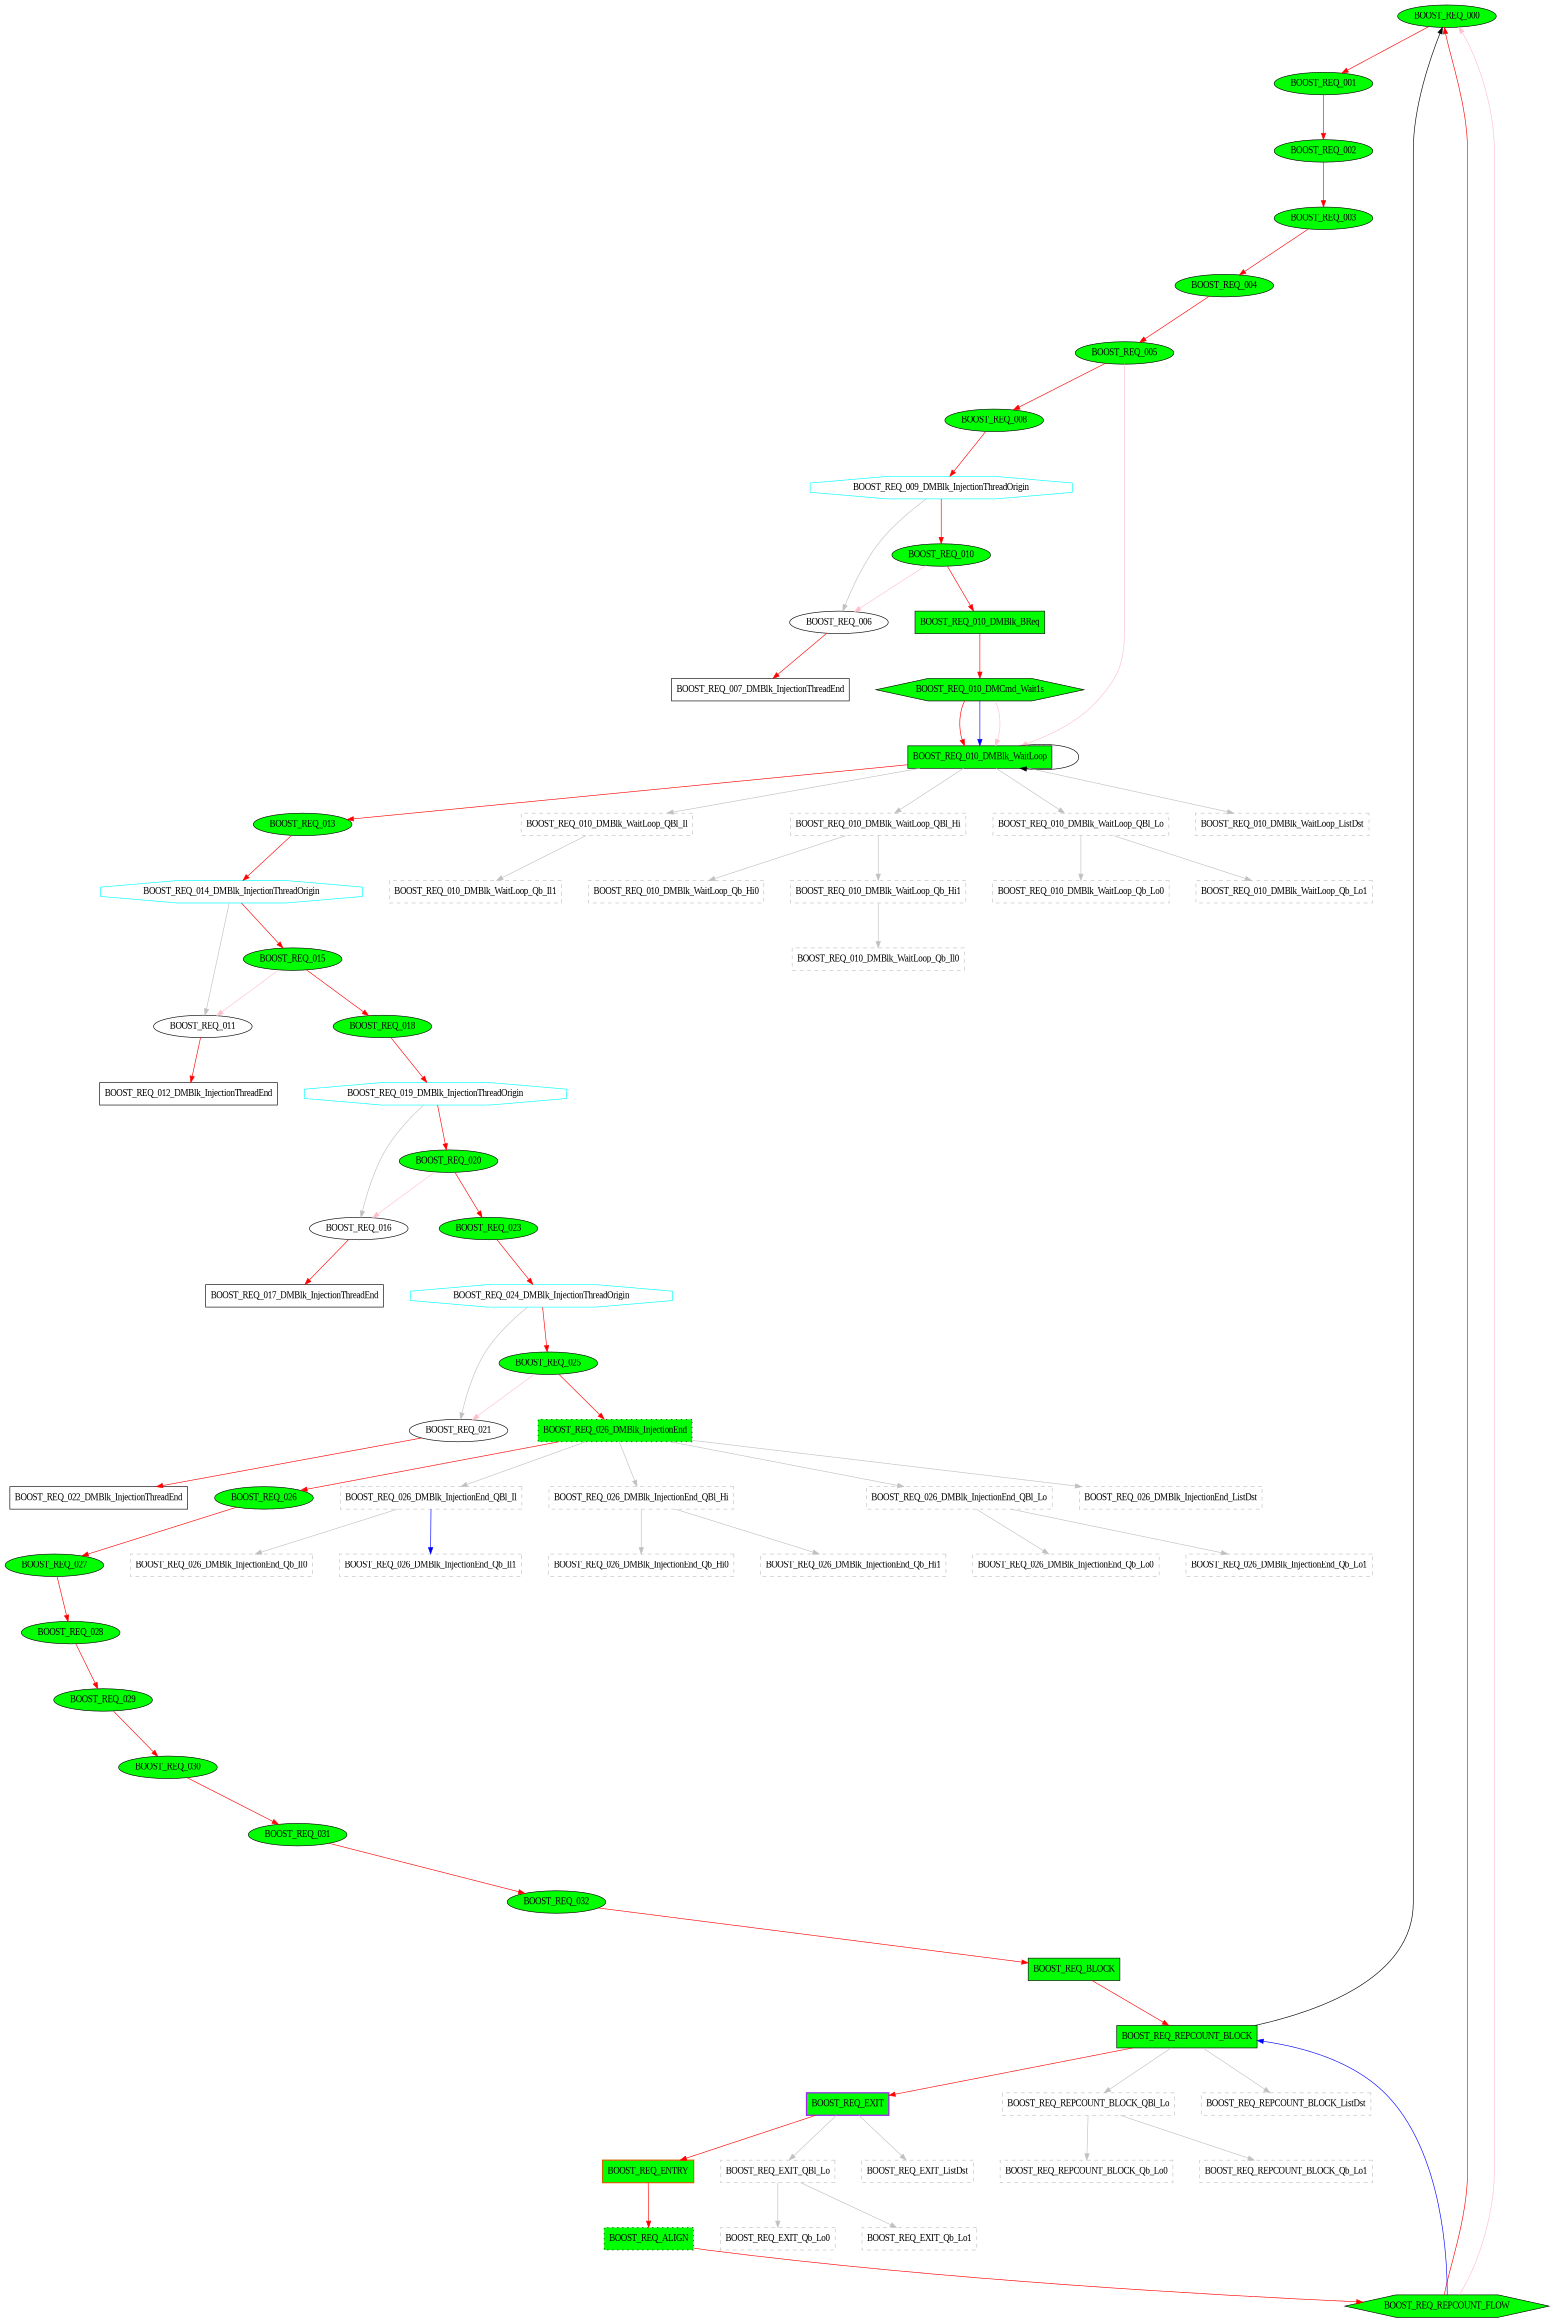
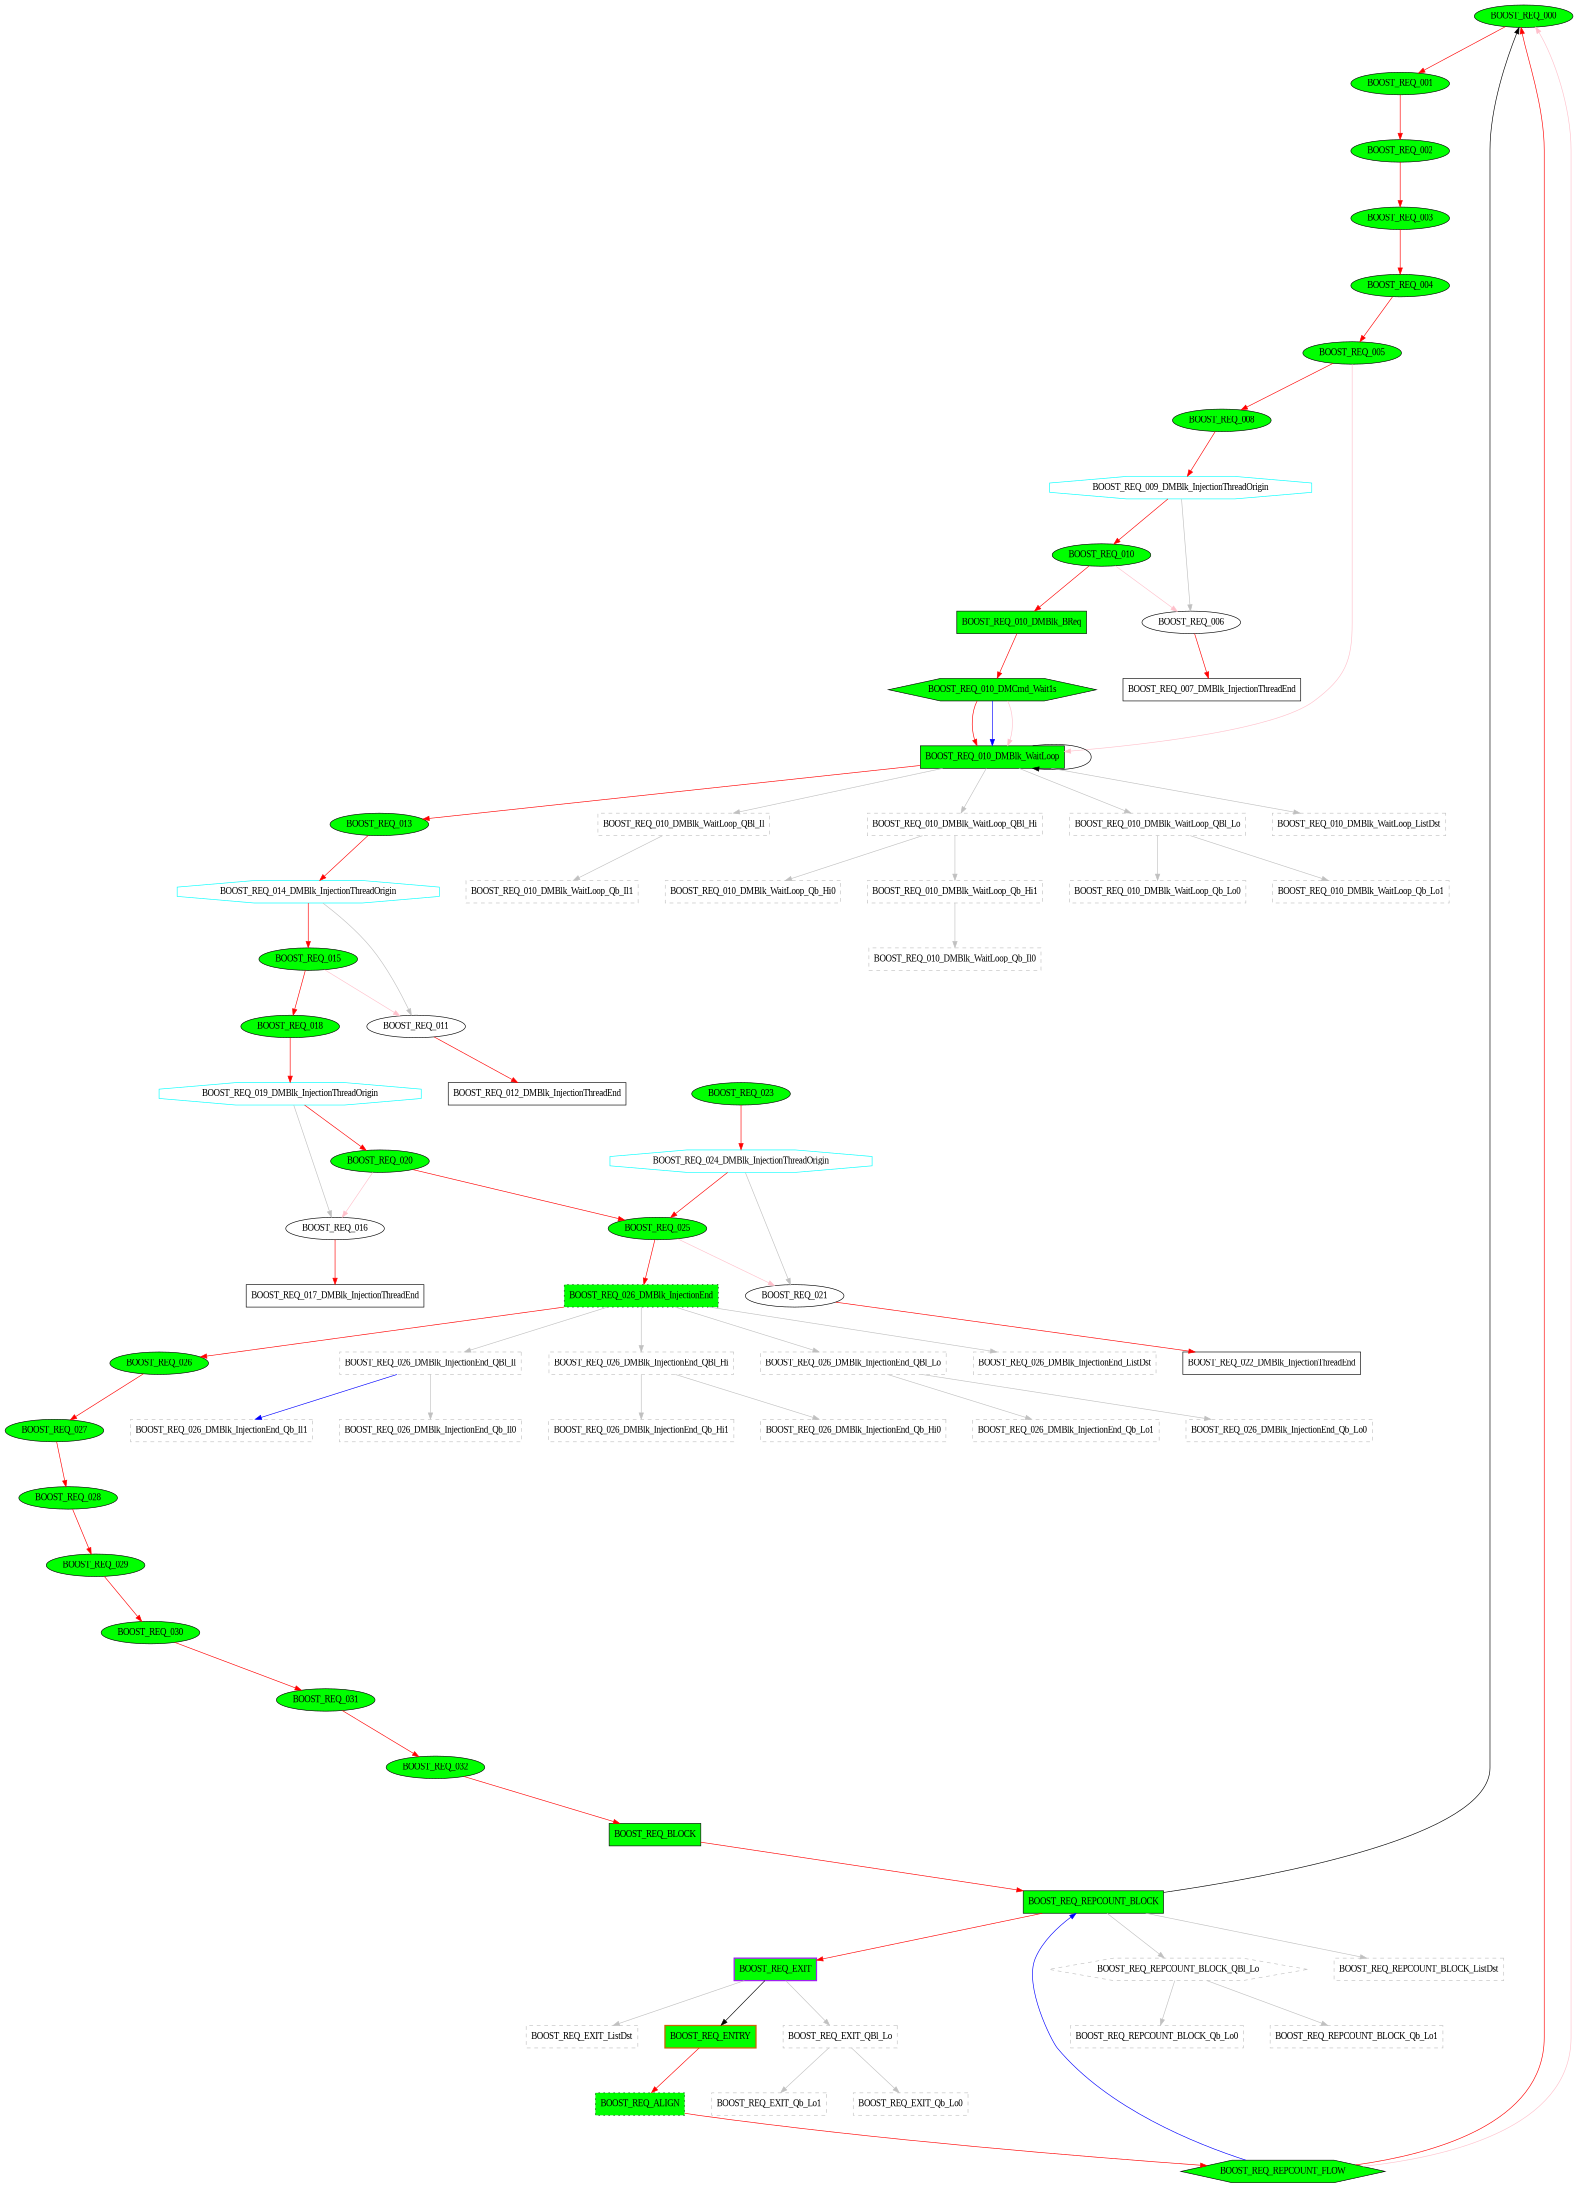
edge "BOOST_REQ_020" -> "BOOST_REQ_023": now "BOOST_REQ_020" -> "BOOST_REQ_025"
node "BOOST_REQ_REPCOUNT_BLOCK_QBl_Lo": shape box -> hexagon
edge "BOOST_REQ_EXIT" -> "BOOST_REQ_ENTRY": color red -> black
